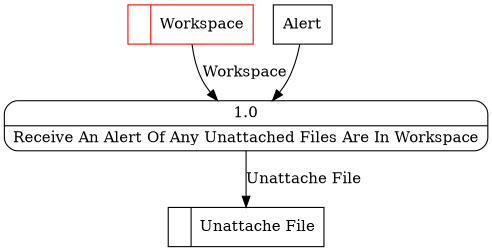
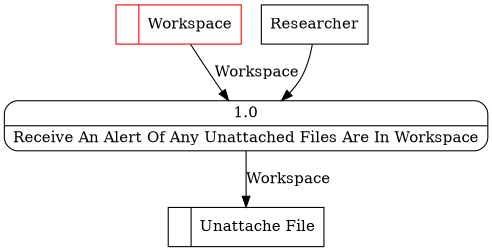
node "Alert": label "Alert" -> "Researcher"
edge "1.0" -> "Unattache File": label "Unattache File" -> "Workspace"
